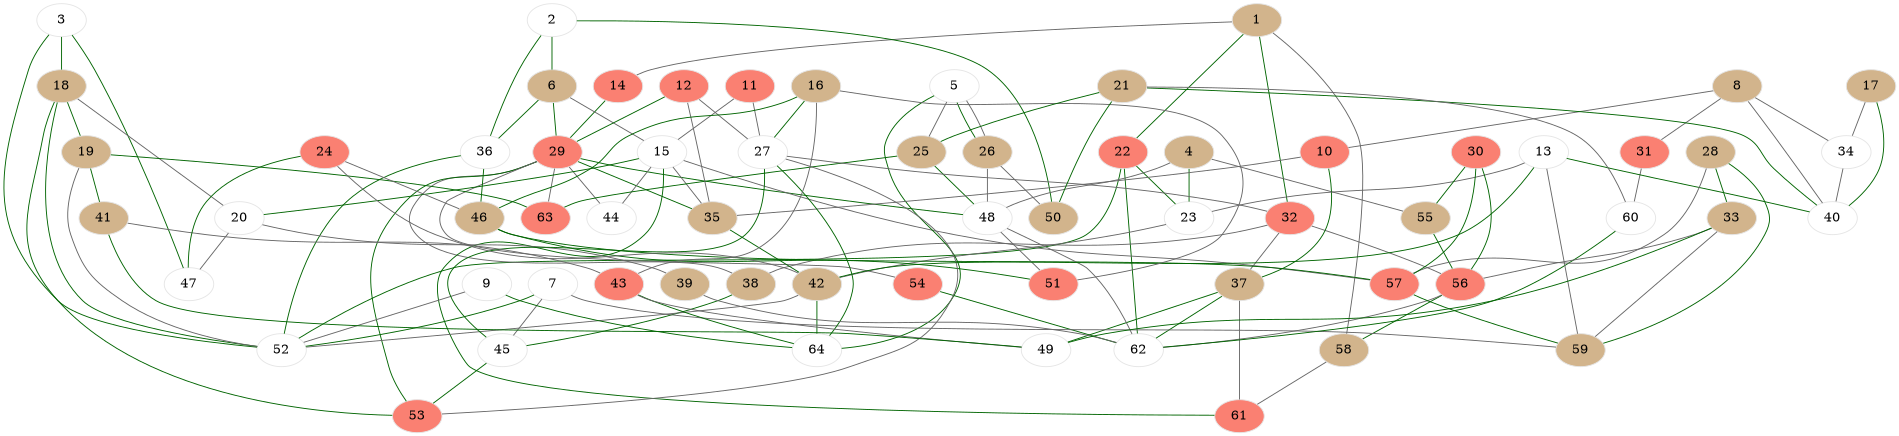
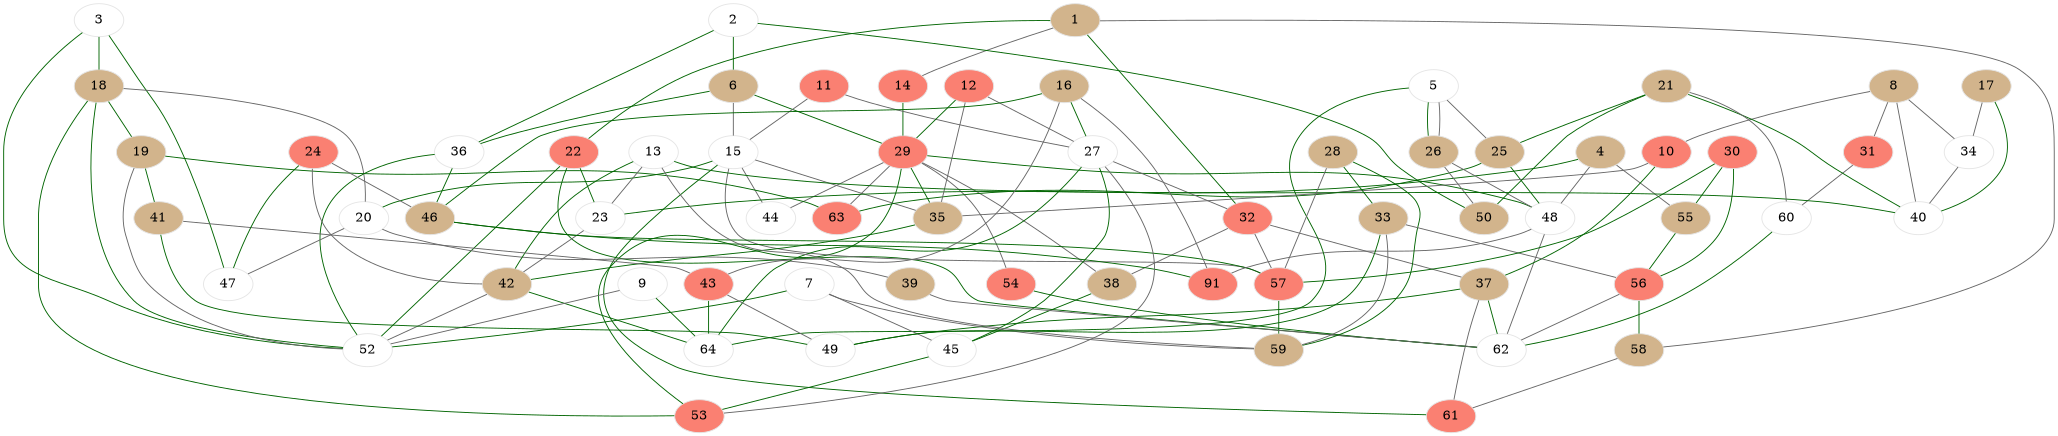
edge "32" -- "56": now "32" -- "57"
node "51": label "51" -> "91"
